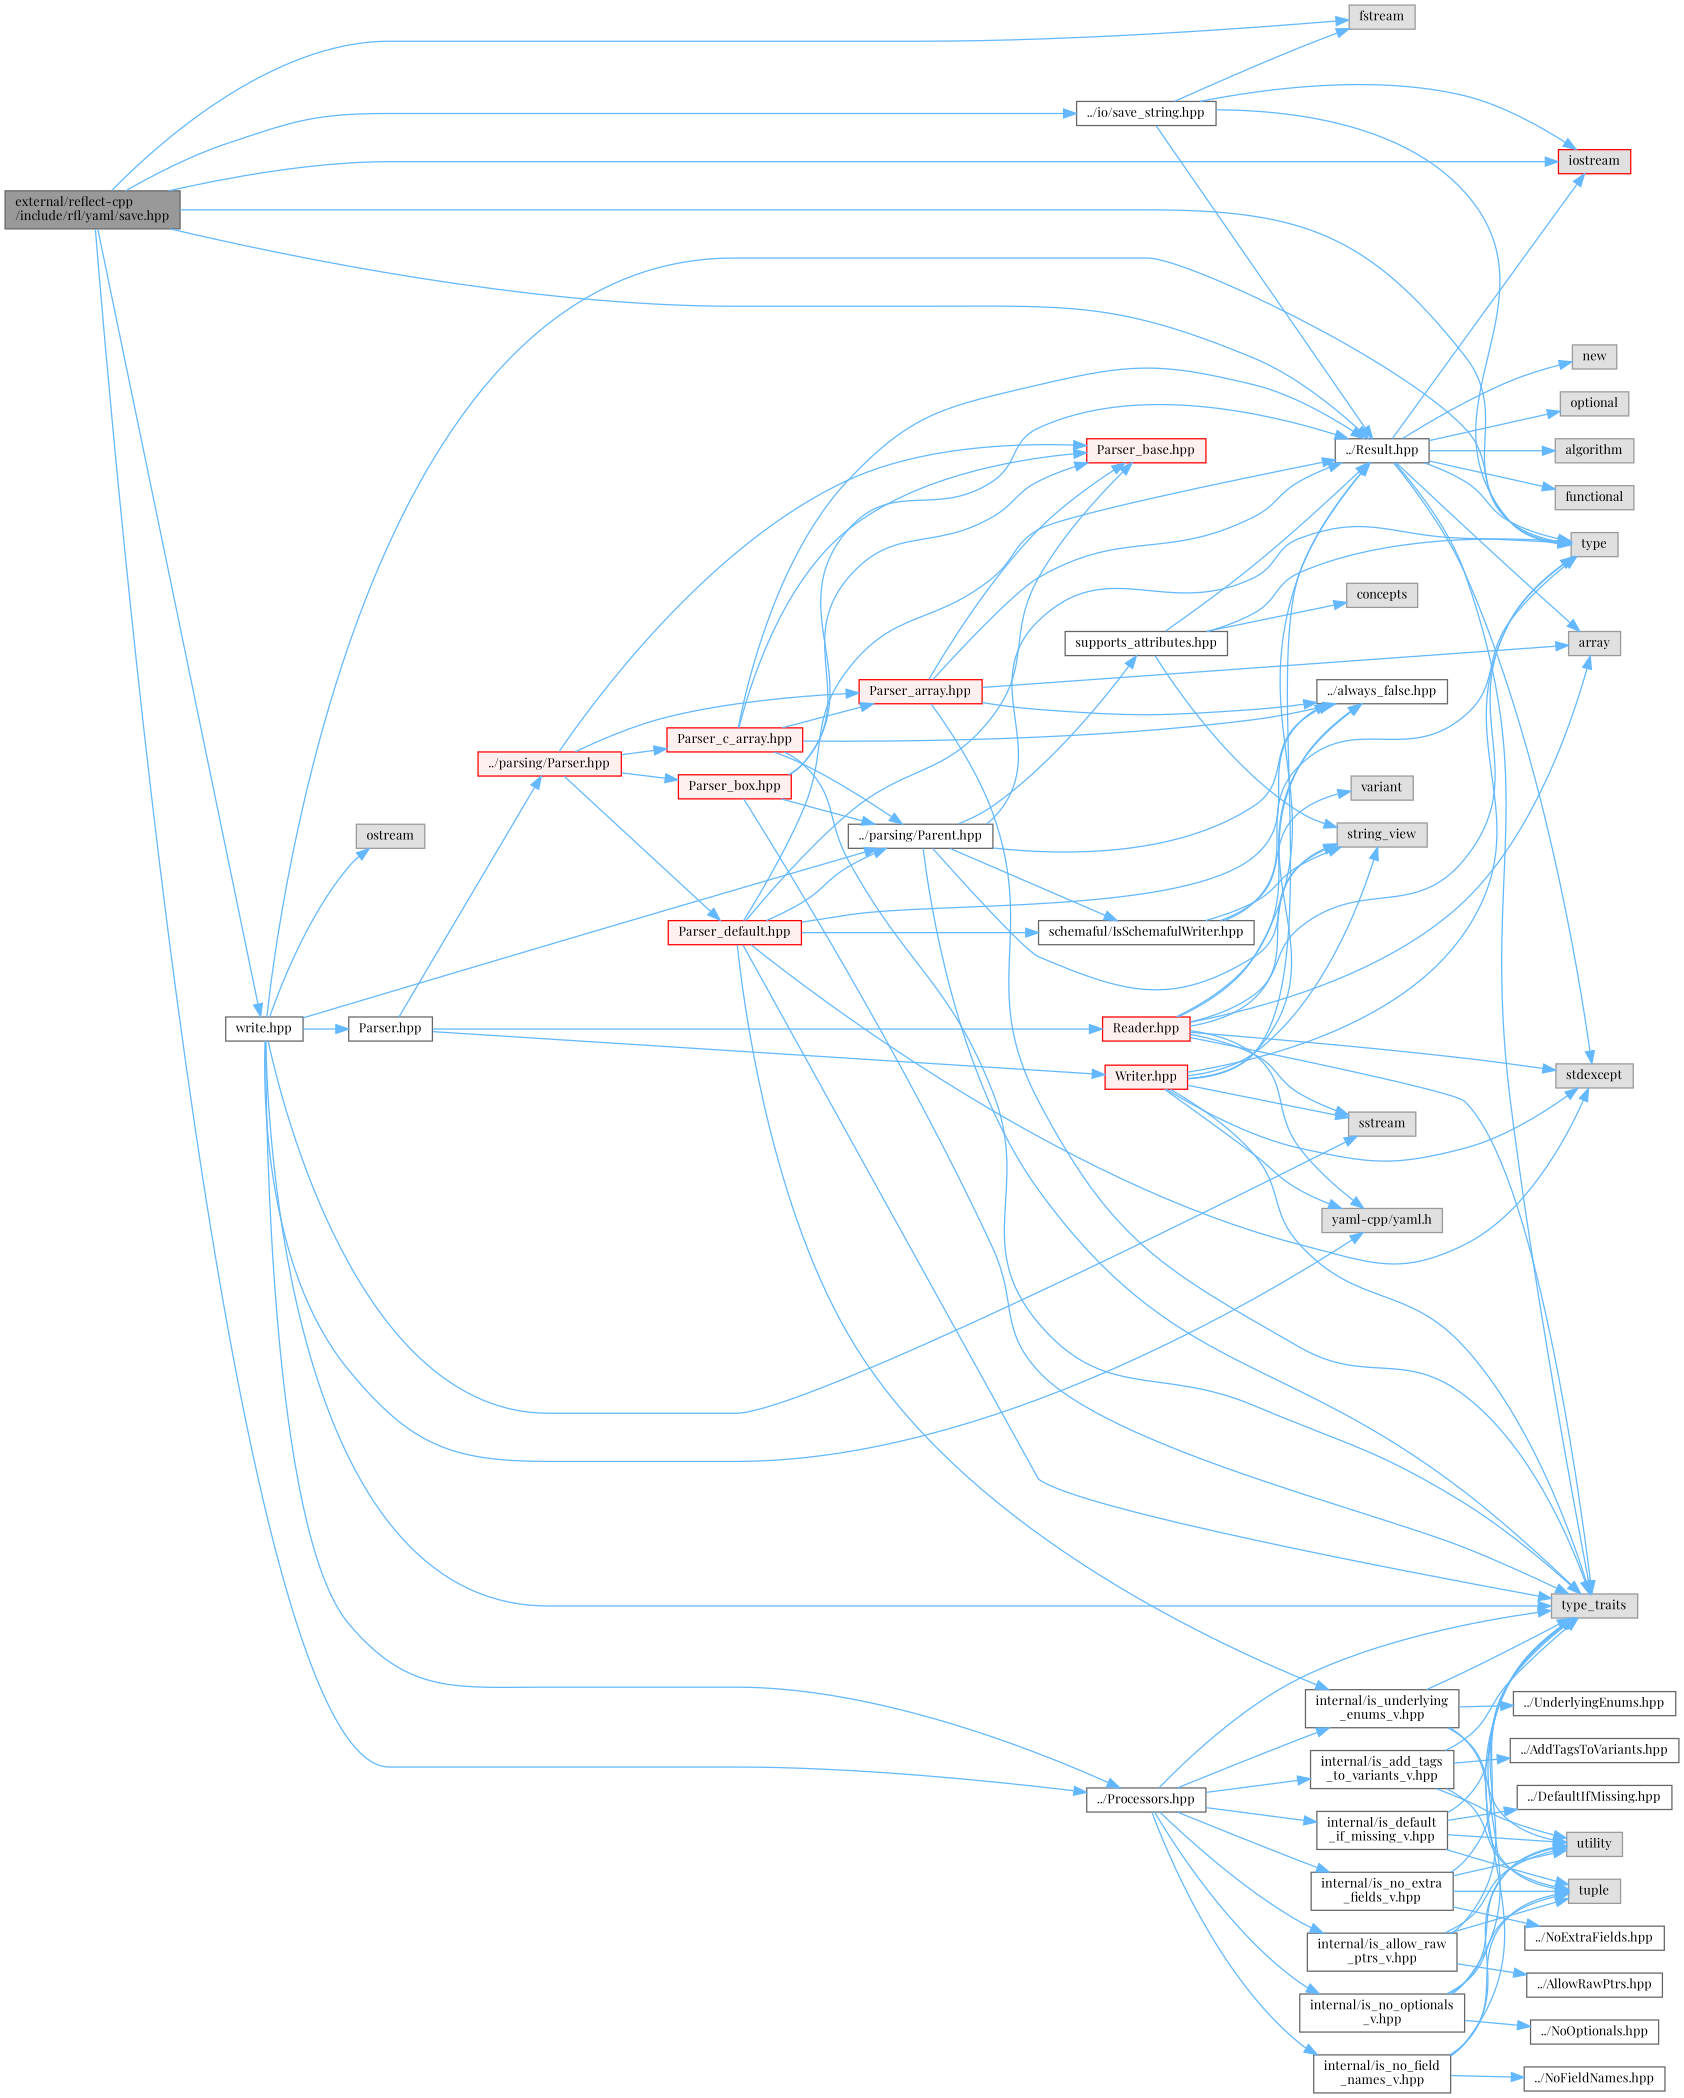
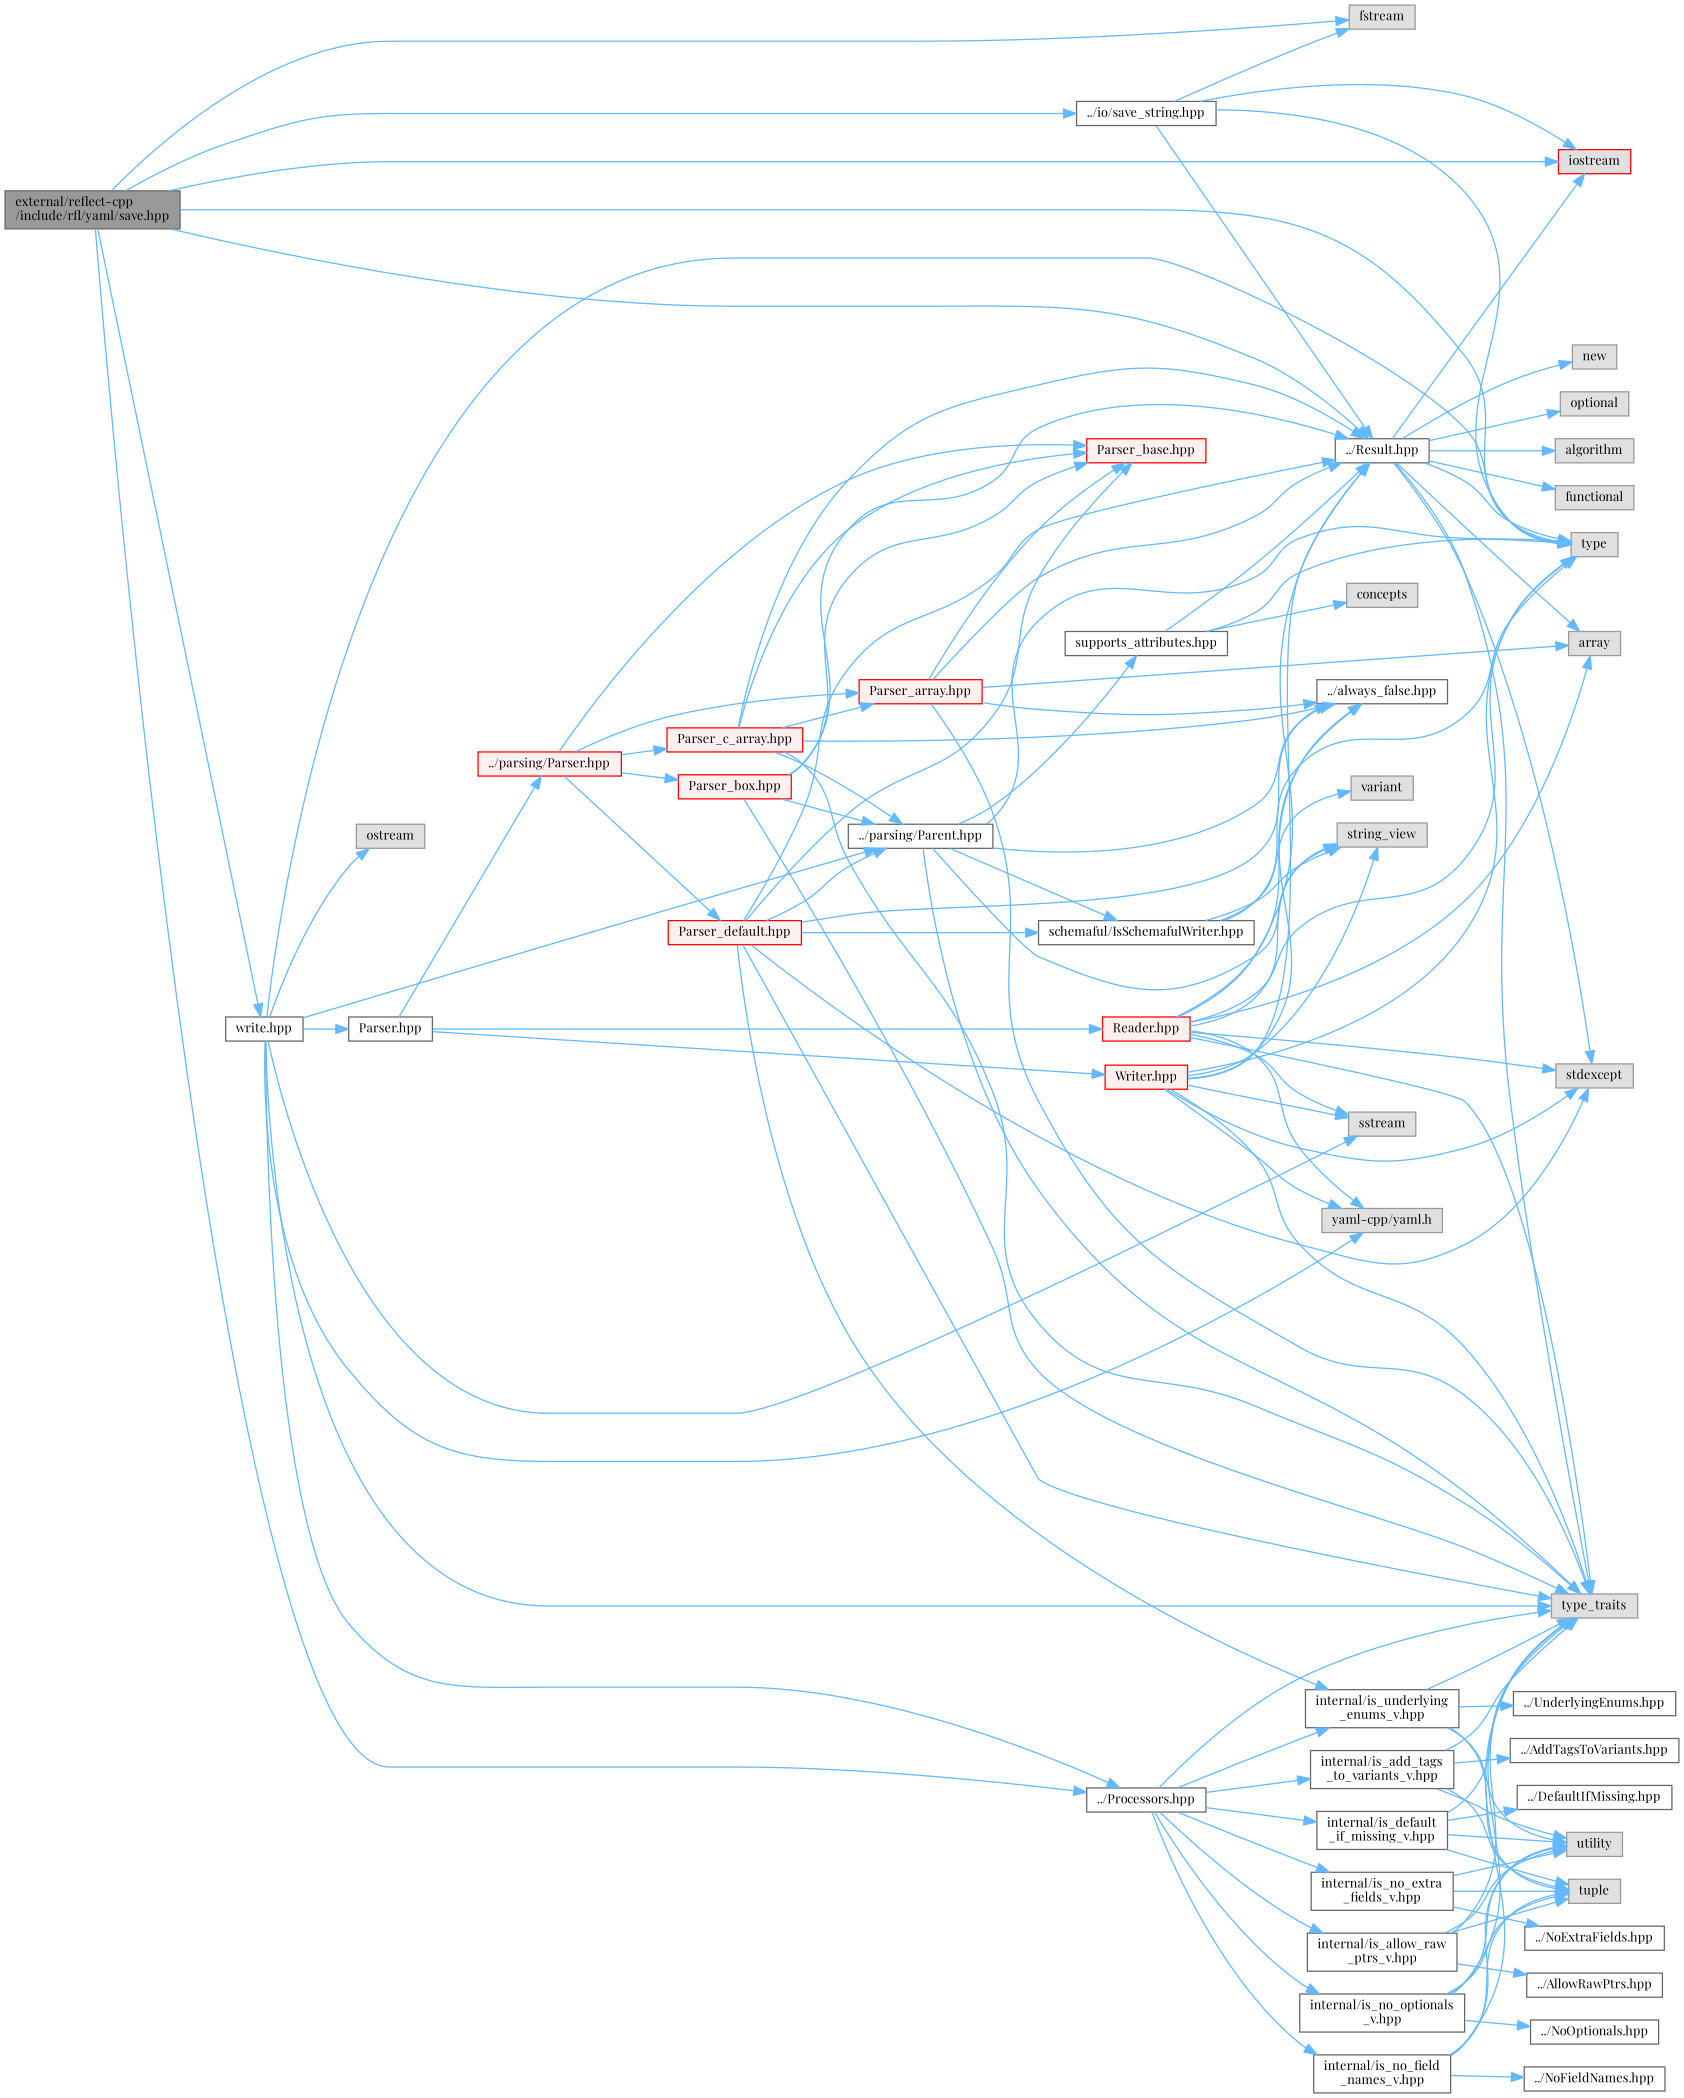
edge "supports_attributes.hpp" -> "string_view": removed
edge "internal/is_no_extra _fields_v.hpp" -> "type_traits": removed
